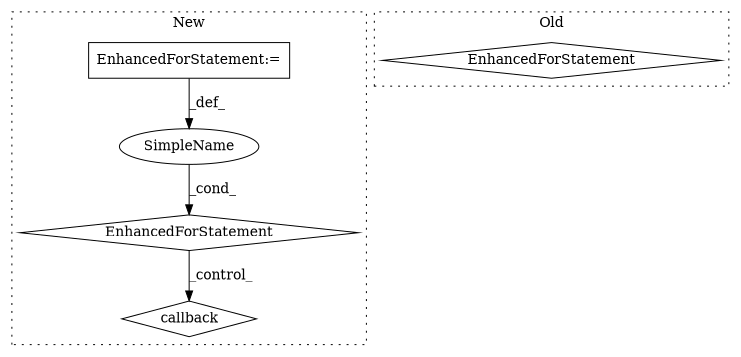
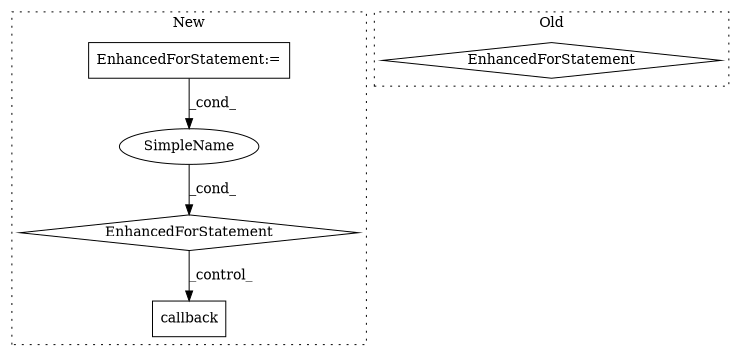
edge "EnhancedForStatement:=" -> "SimpleName": label "_def_" -> "_cond_"
node "callback": shape diamond -> box
